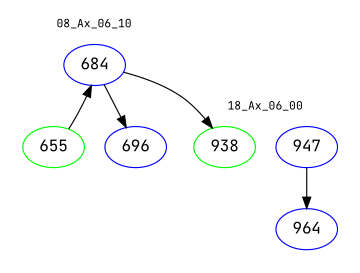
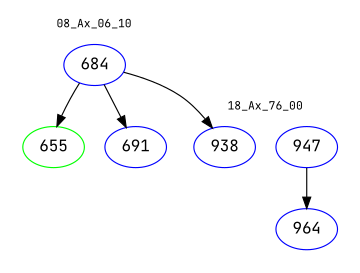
cluster "18_Ax_06_00": label "18_Ax_06_00" -> "18_Ax_76_00"
edge "655" -> "684": reversed
node "696": label "696" -> "691"
node "938": color green -> blue
